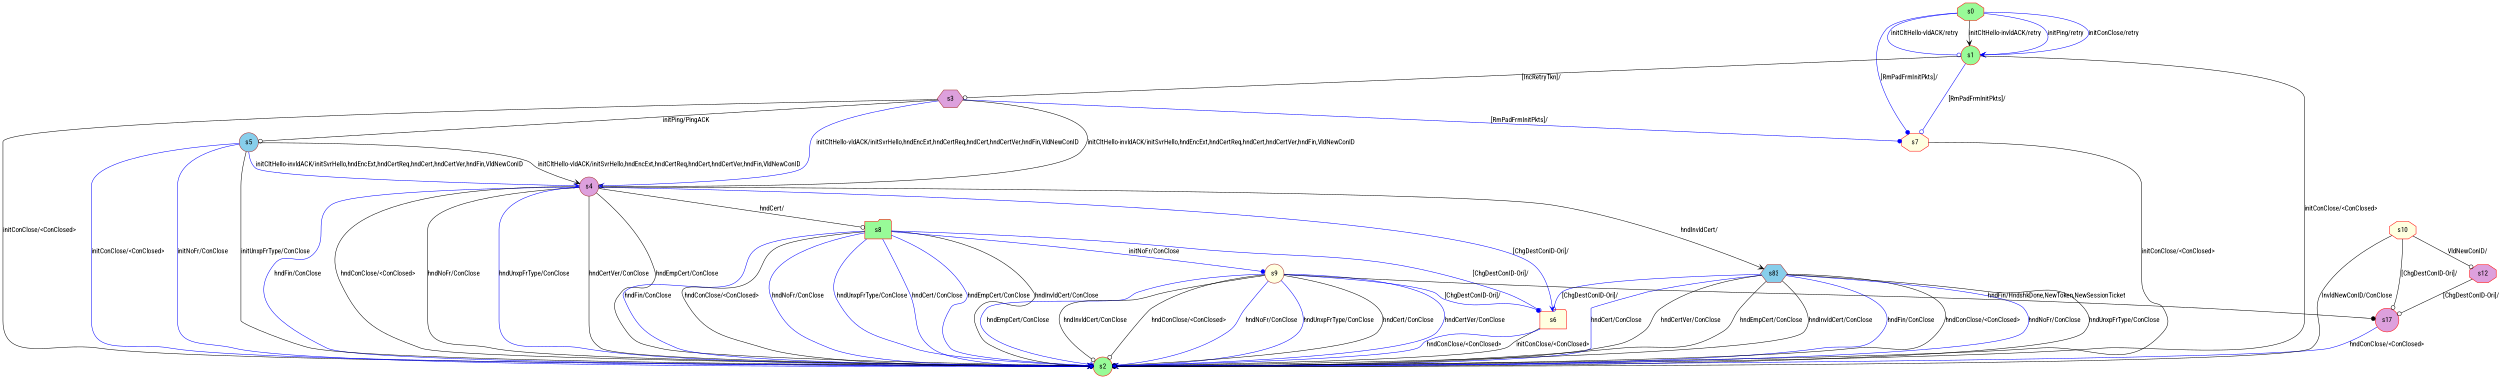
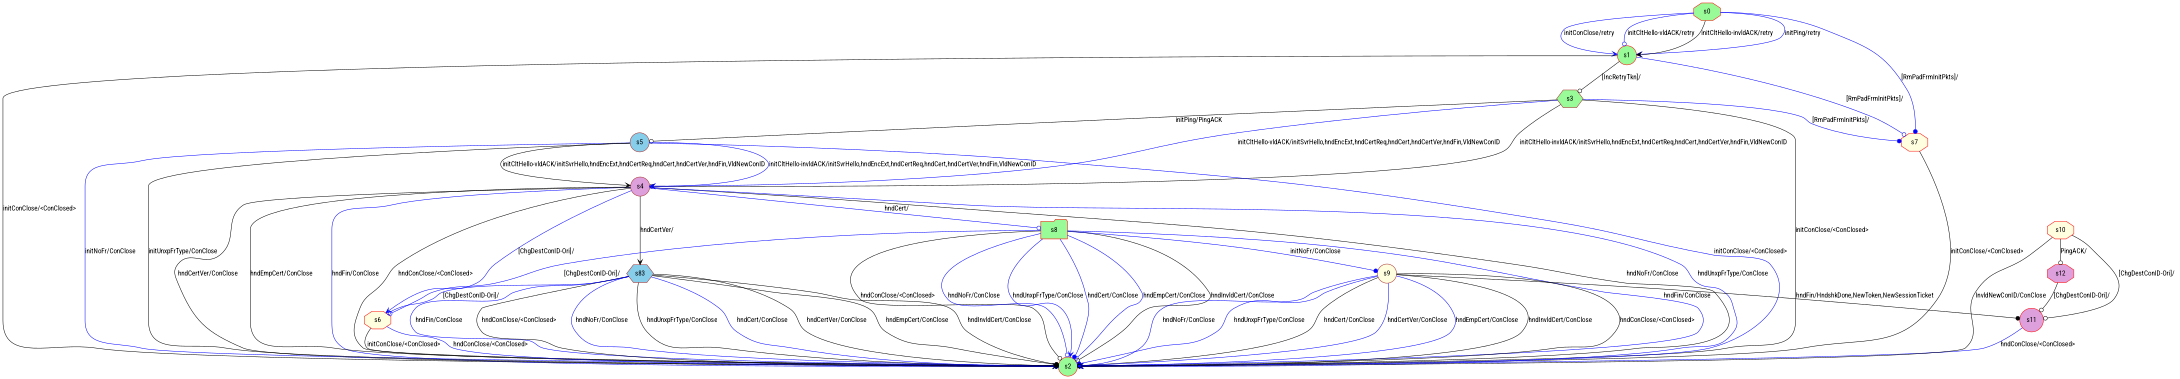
node "s3": fillcolor plum -> palegreen
edge "s4" -> "s8": color black -> blue
edge "s4" -> "s83": label "hndInvldCert/ " -> "hndCertVer/ "
edge "s10" -> "s12": label "VldNewConID/ " -> "PingACK/ "
edge "s9" -> "s6": removed, label "[ChgDestConID-Ori]/"
node "s6": shape folder -> octagon
node "s17": label "s17" -> "s11"
